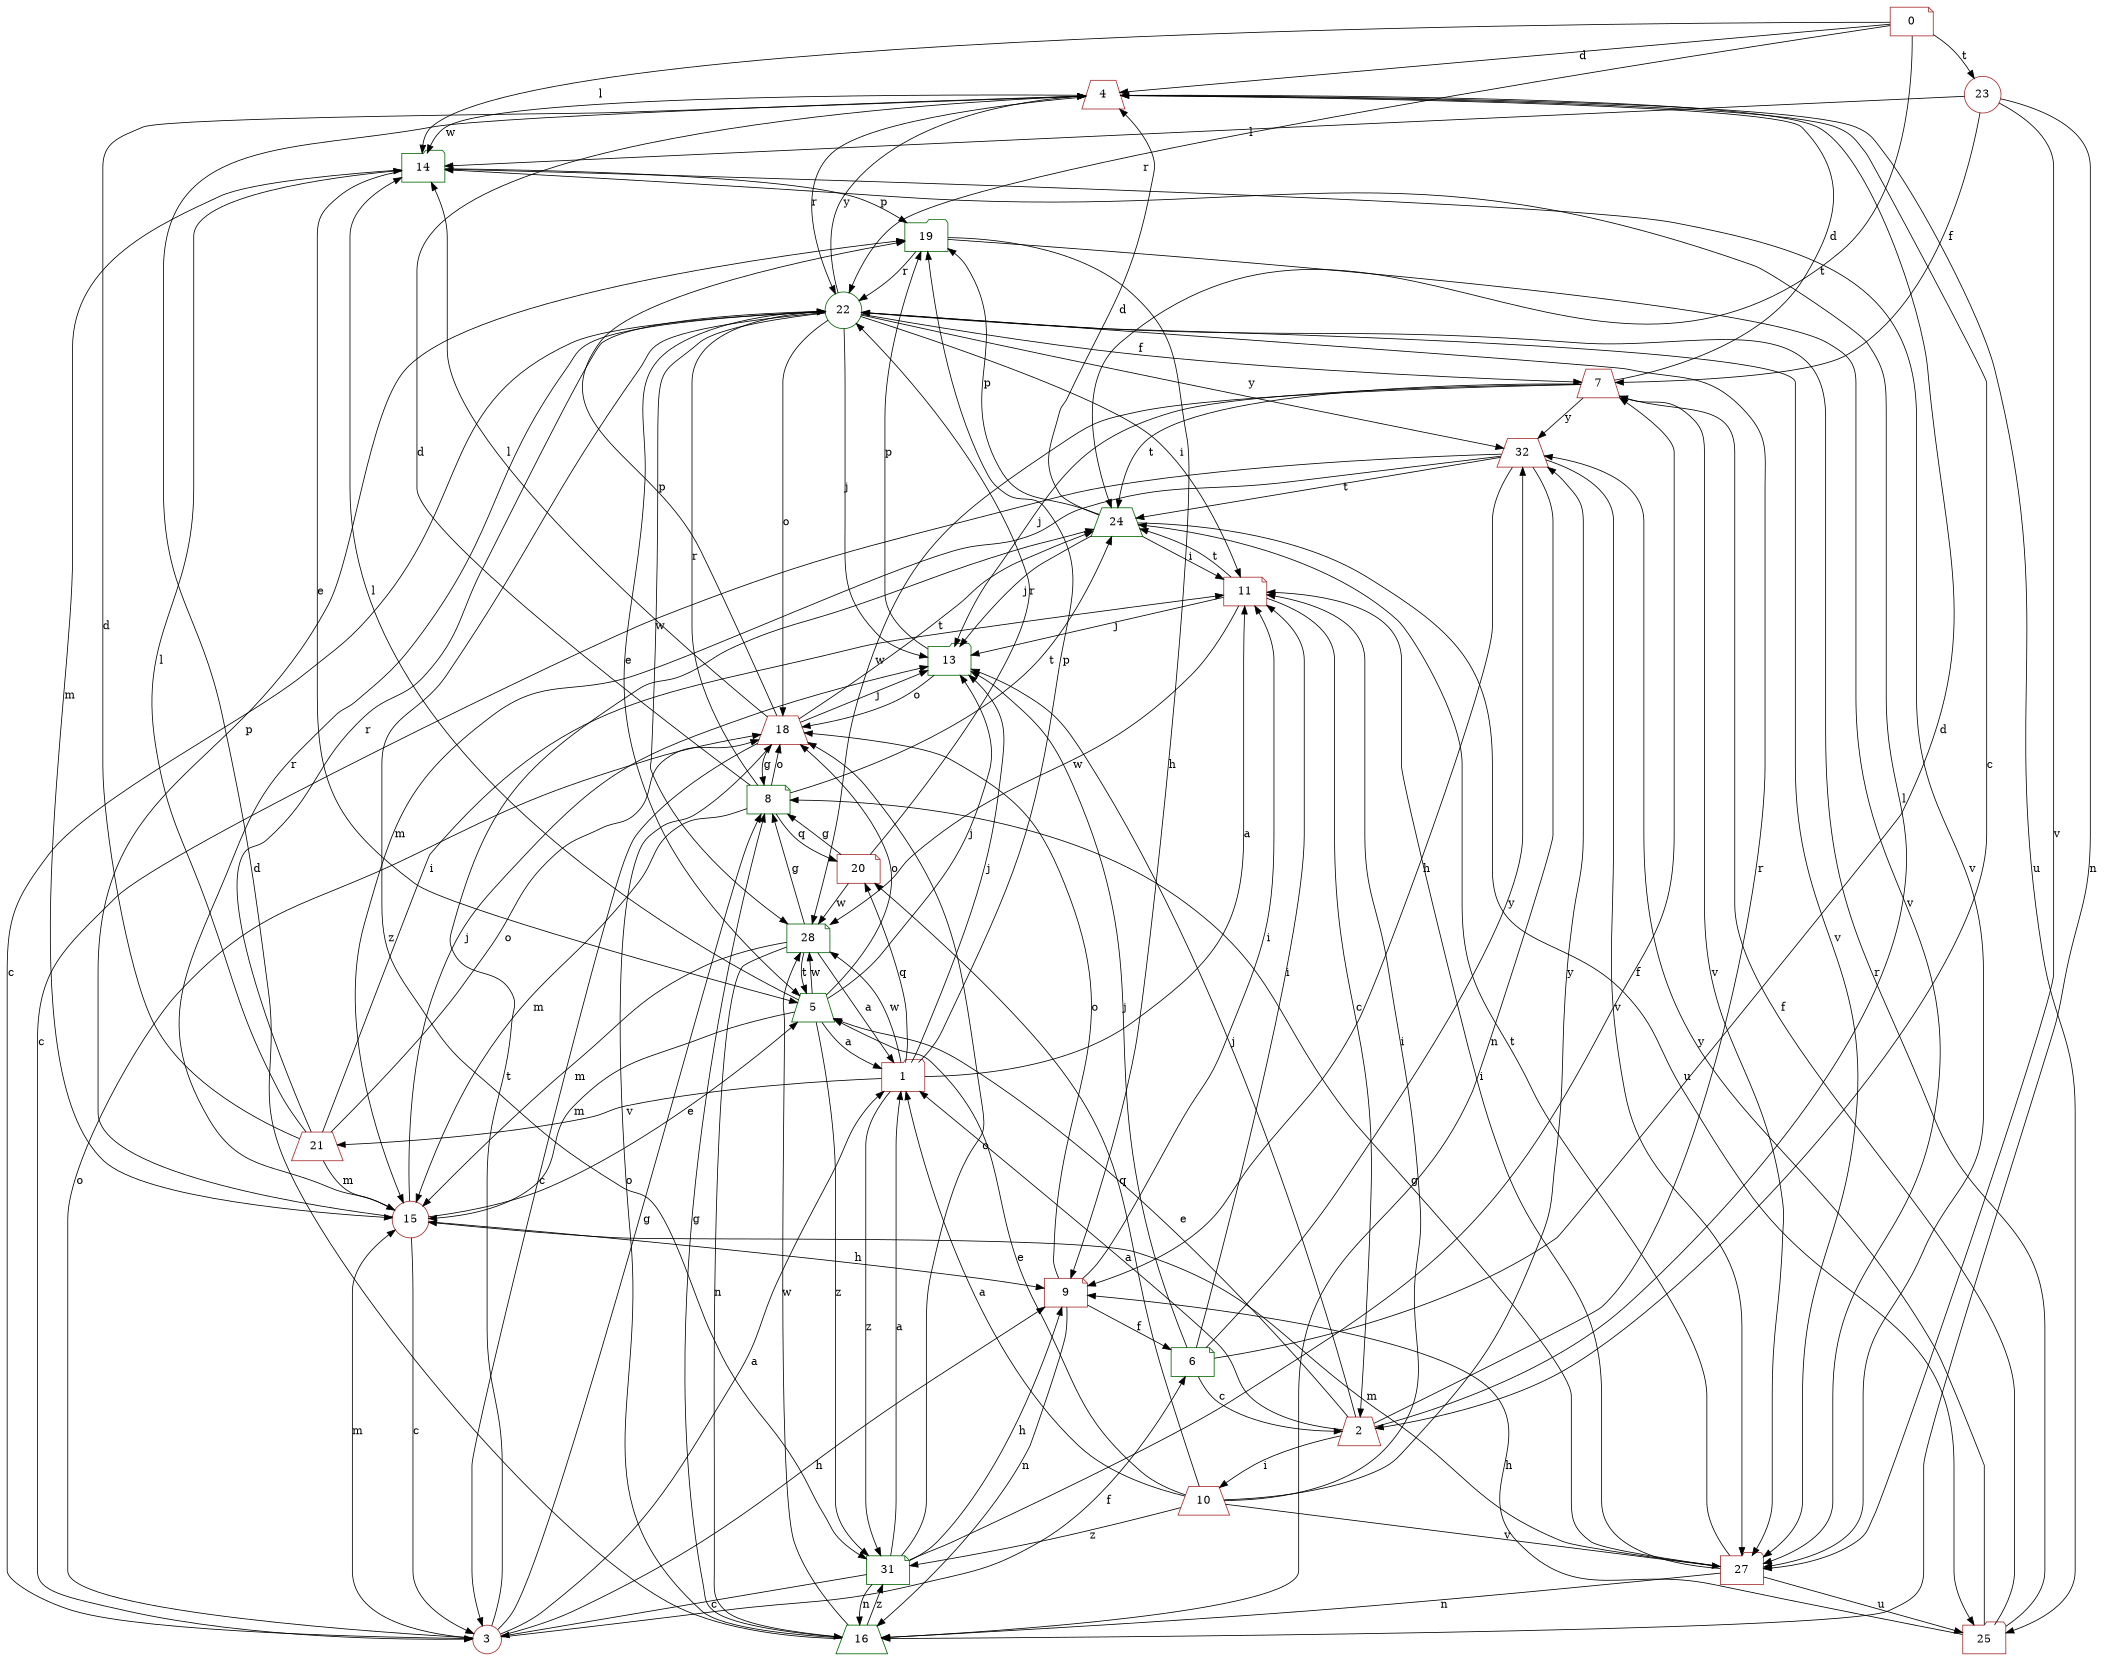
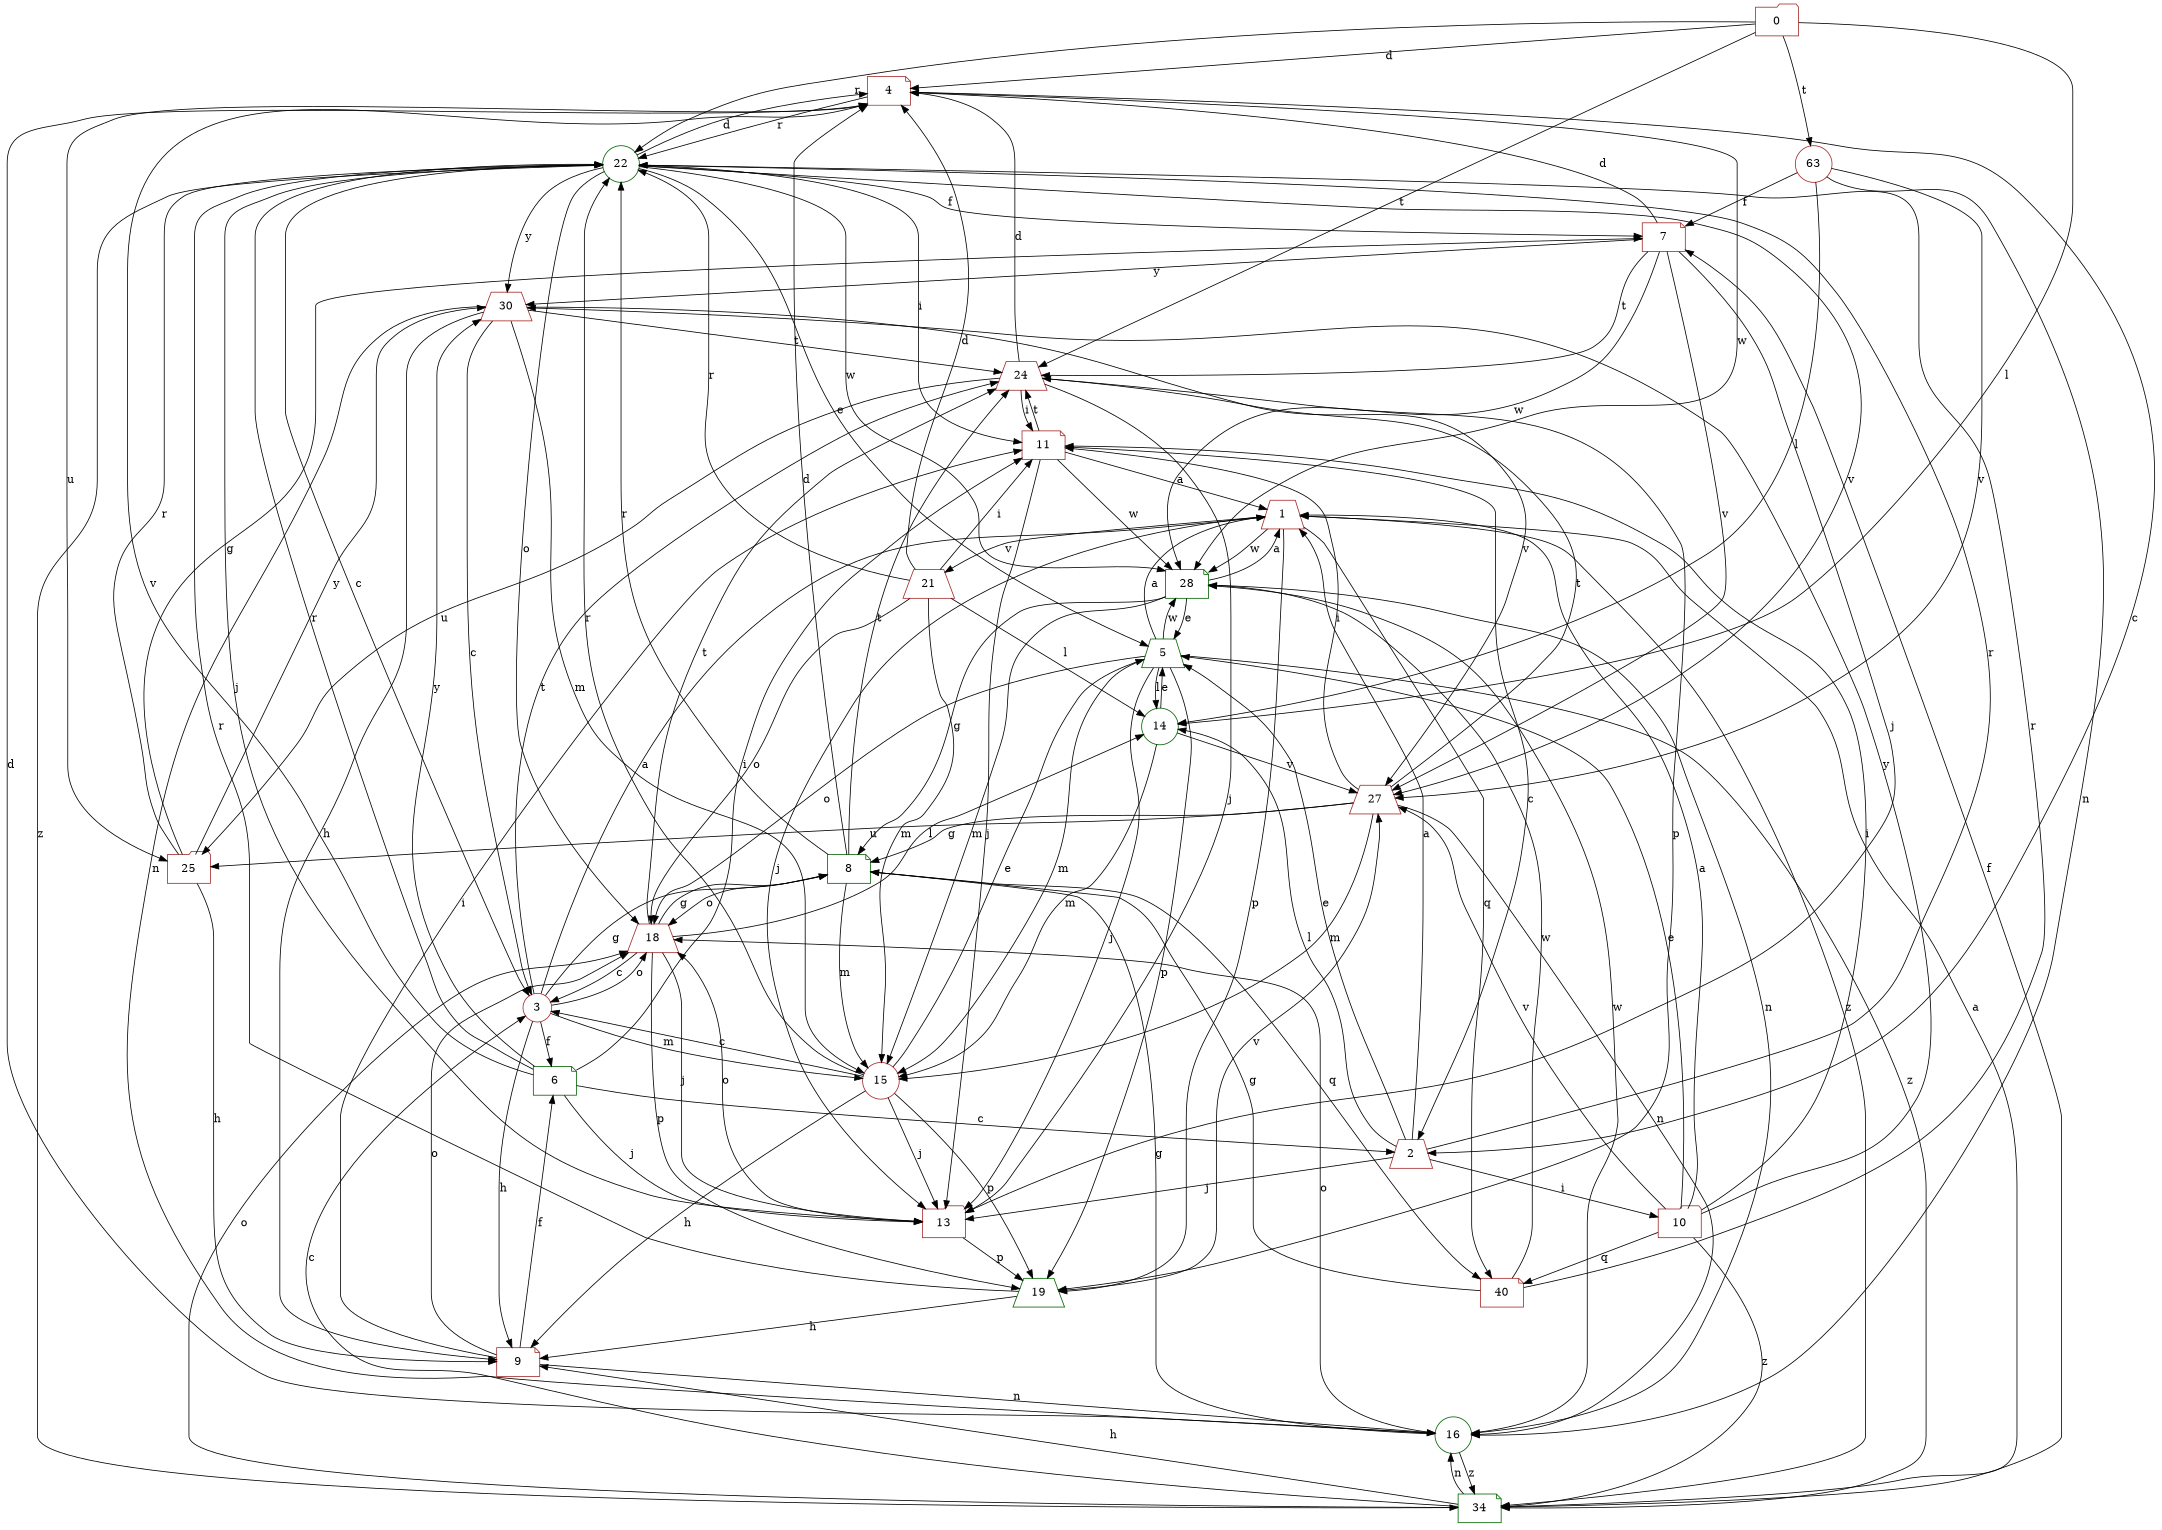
node "0": shape note -> folder
node "4": shape trapezium -> note
node "23": label "23" -> "63"
edge "4" -> "14": now "4" -> "28"
node "14": shape folder -> circle
edge "14" -> "19": now "5" -> "19"
edge "22" -> "4": label "y" -> "d"
node "19": shape folder -> trapezium
node "7": shape trapezium -> note
node "32": label "32" -> "30"
edge "6" -> "22": added, label "r"
node "24": color darkgreen -> brown
node "13": color darkgreen -> brown
edge "6" -> "4": label "d" -> "v"
node "20": label "20" -> "40"
edge "1" -> "11": reversed
edge "28" -> "5": label "t" -> "e"
edge "25" -> "7": label "f" -> "g"
node "1": shape folder -> trapezium
node "10": shape trapezium -> folder
node "31": label "31" -> "34"
node "27": shape folder -> trapezium
node "16": shape trapezium -> circle
